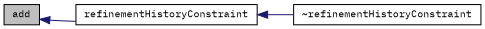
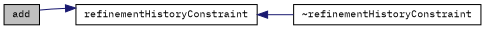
edge "refinementHistoryConstraint" -> "add": reversed
